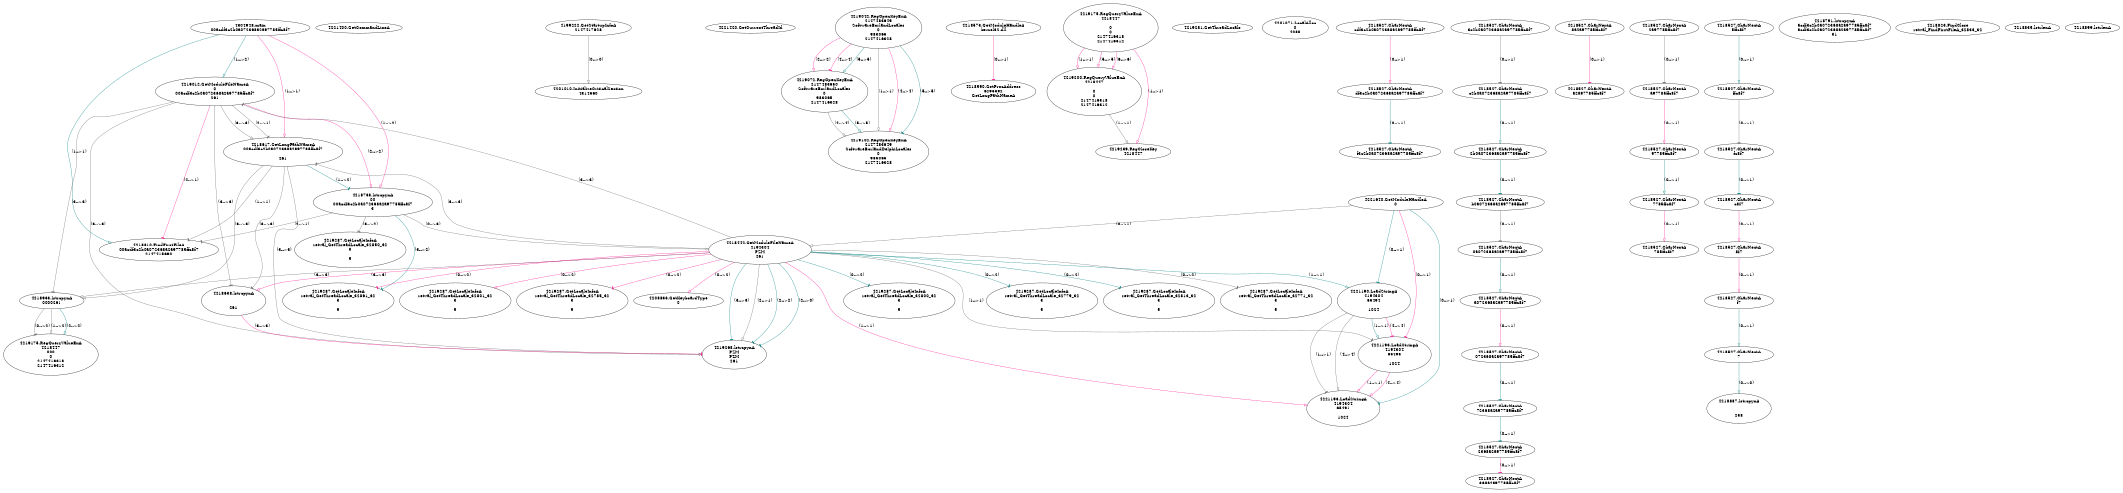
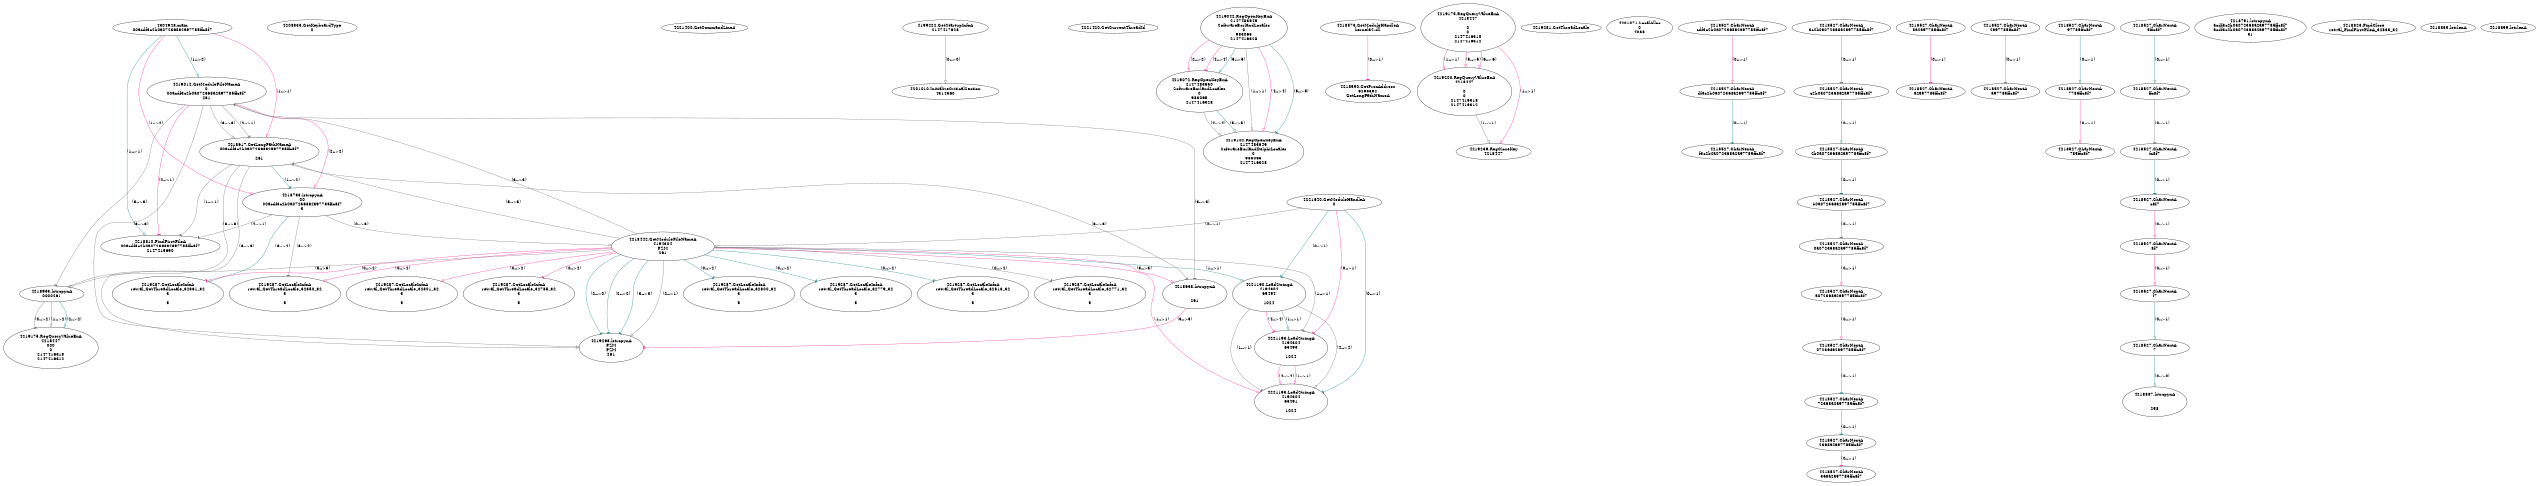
edge "4218527.CharNextA a97785ffc8f7" -> "4218527.CharNextA 97785ffc8f7": removed, label "(0-->1)"
edge "4218738.lstrcpynA 00 00acdf3c2b0a072368a2a97785ffc8f7 3" -> "4219287.GetLocaleInfoA retval_GetThreadLocale_32861_32 3 5": arrowhead tee -> onormal
edge "4218527.CharNextA 0a072368a2a97785ffc8f7" -> "4218527.CharNextA a072368a2a97785ffc8f7": color teal -> deeppink
edge "4218442.GetModuleFileNameA 4194304 PZM 261" -> "4208833.GetKeyboardType 0": now "4218442.GetModuleFileNameA 4194304 PZM 261" -> "4219287.GetLocaleInfoA retval_GetThreadLocale_32850_32 3 5"
